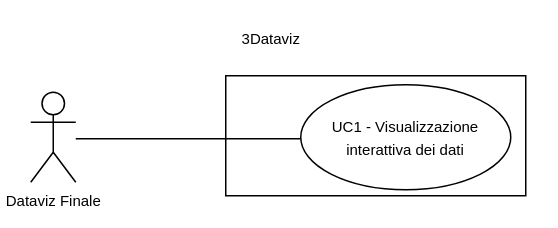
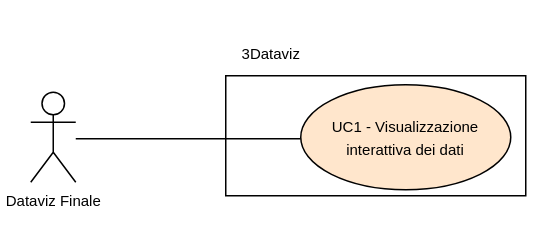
node "3Dataviz": moved (271, 38) -> (271, 53)
node "UC1 - Visualizzazione interattiva dei dati": fillcolor #ffffff -> #ffe6cc
